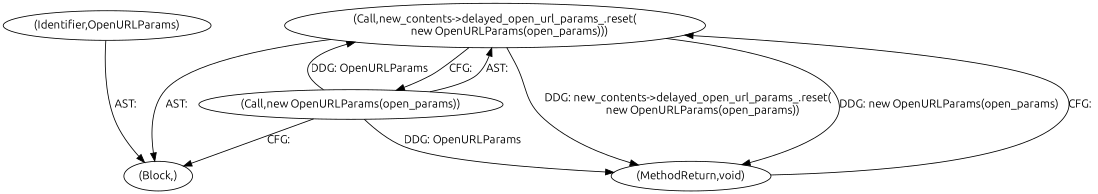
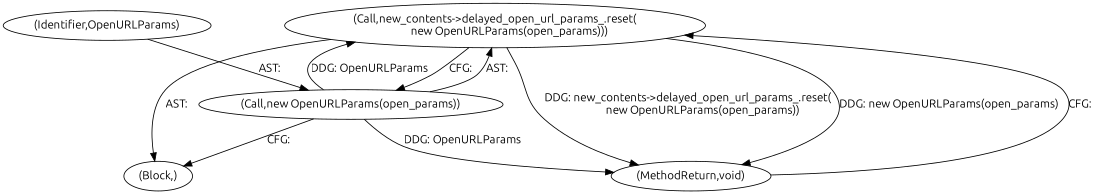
edge "(Identifier,OpenURLParams)" -> "(Block,)": now "(Identifier,OpenURLParams)" -> "(Call,new OpenURLParams(open_params))"
